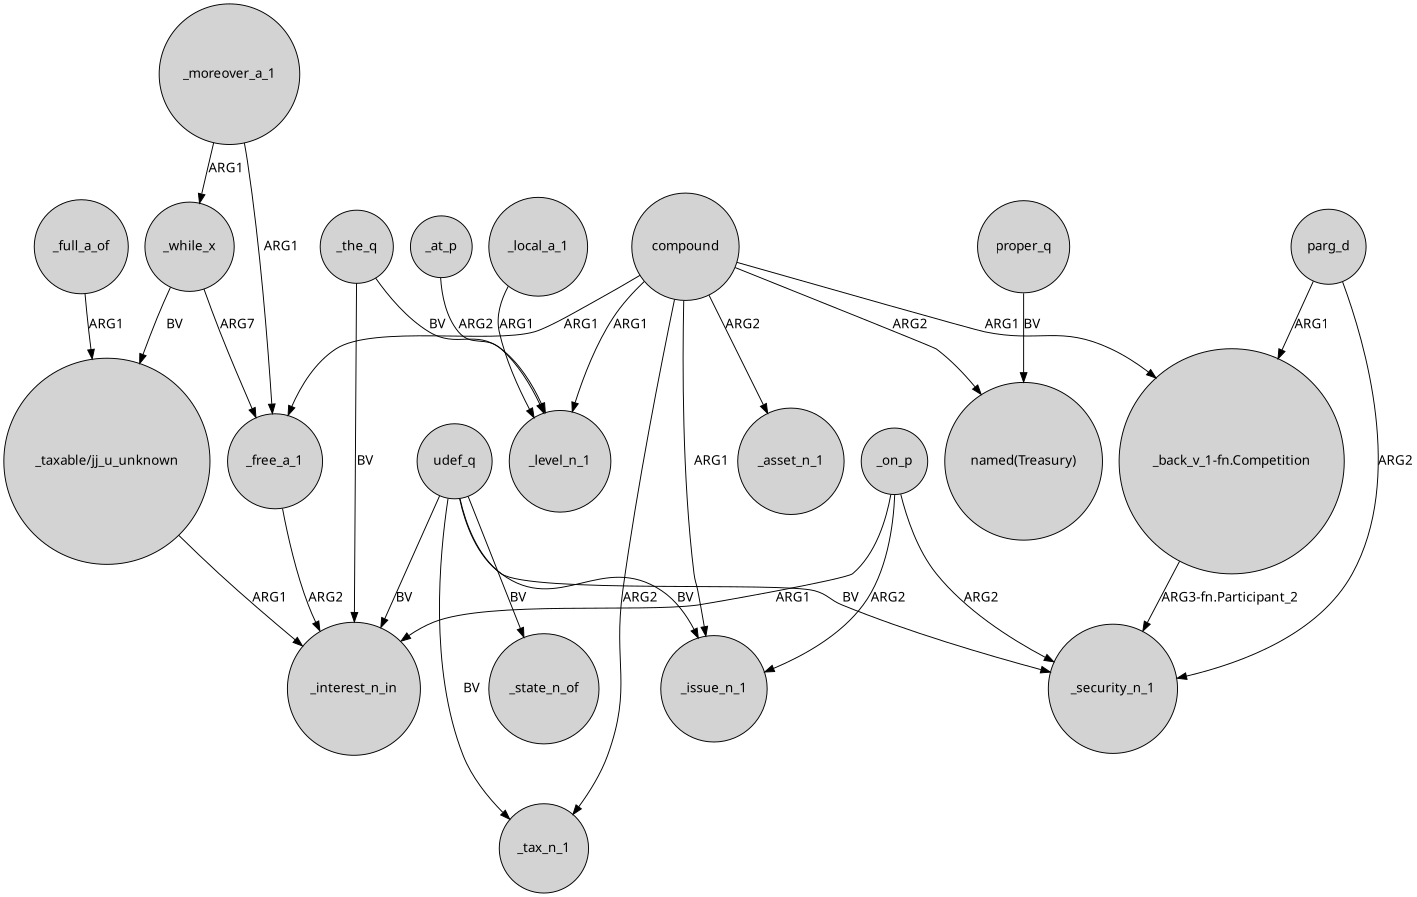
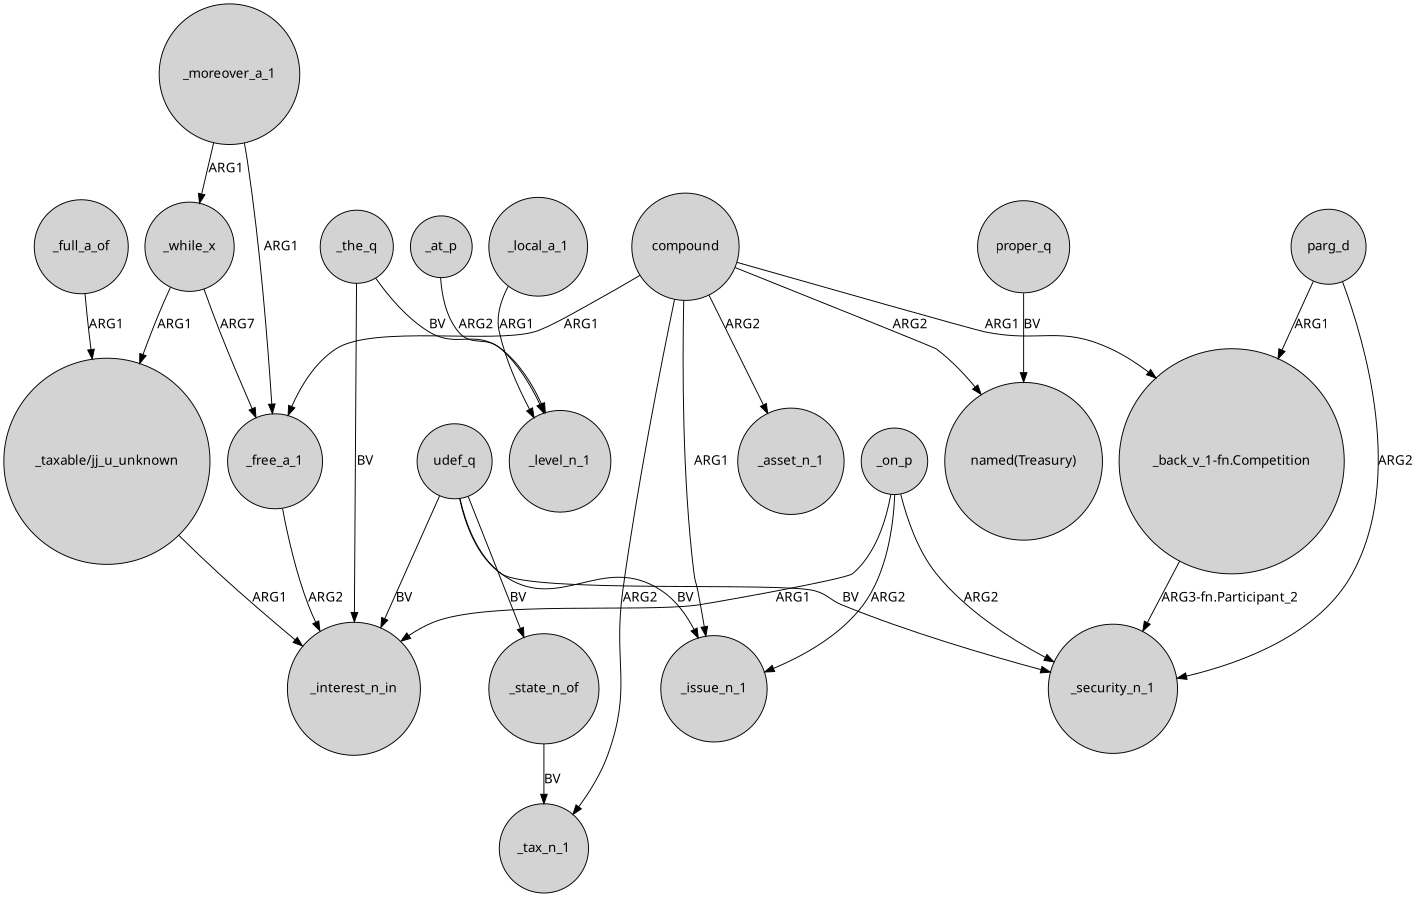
edge "_while_x" -> "_taxable/jj_u_unknown": label "BV" -> "ARG1"
edge "compound" -> "_level_n_1": removed, label "ARG1"
edge "udef_q" -> "_tax_n_1": now "_state_n_of" -> "_tax_n_1"
